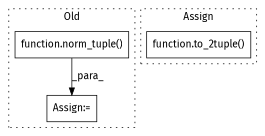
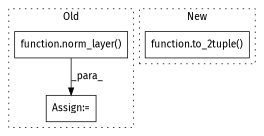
cluster "Assign": label "Assign" -> "New"
node "function.norm_tuple()": label "function.norm_tuple()" -> "function.norm_layer()"
